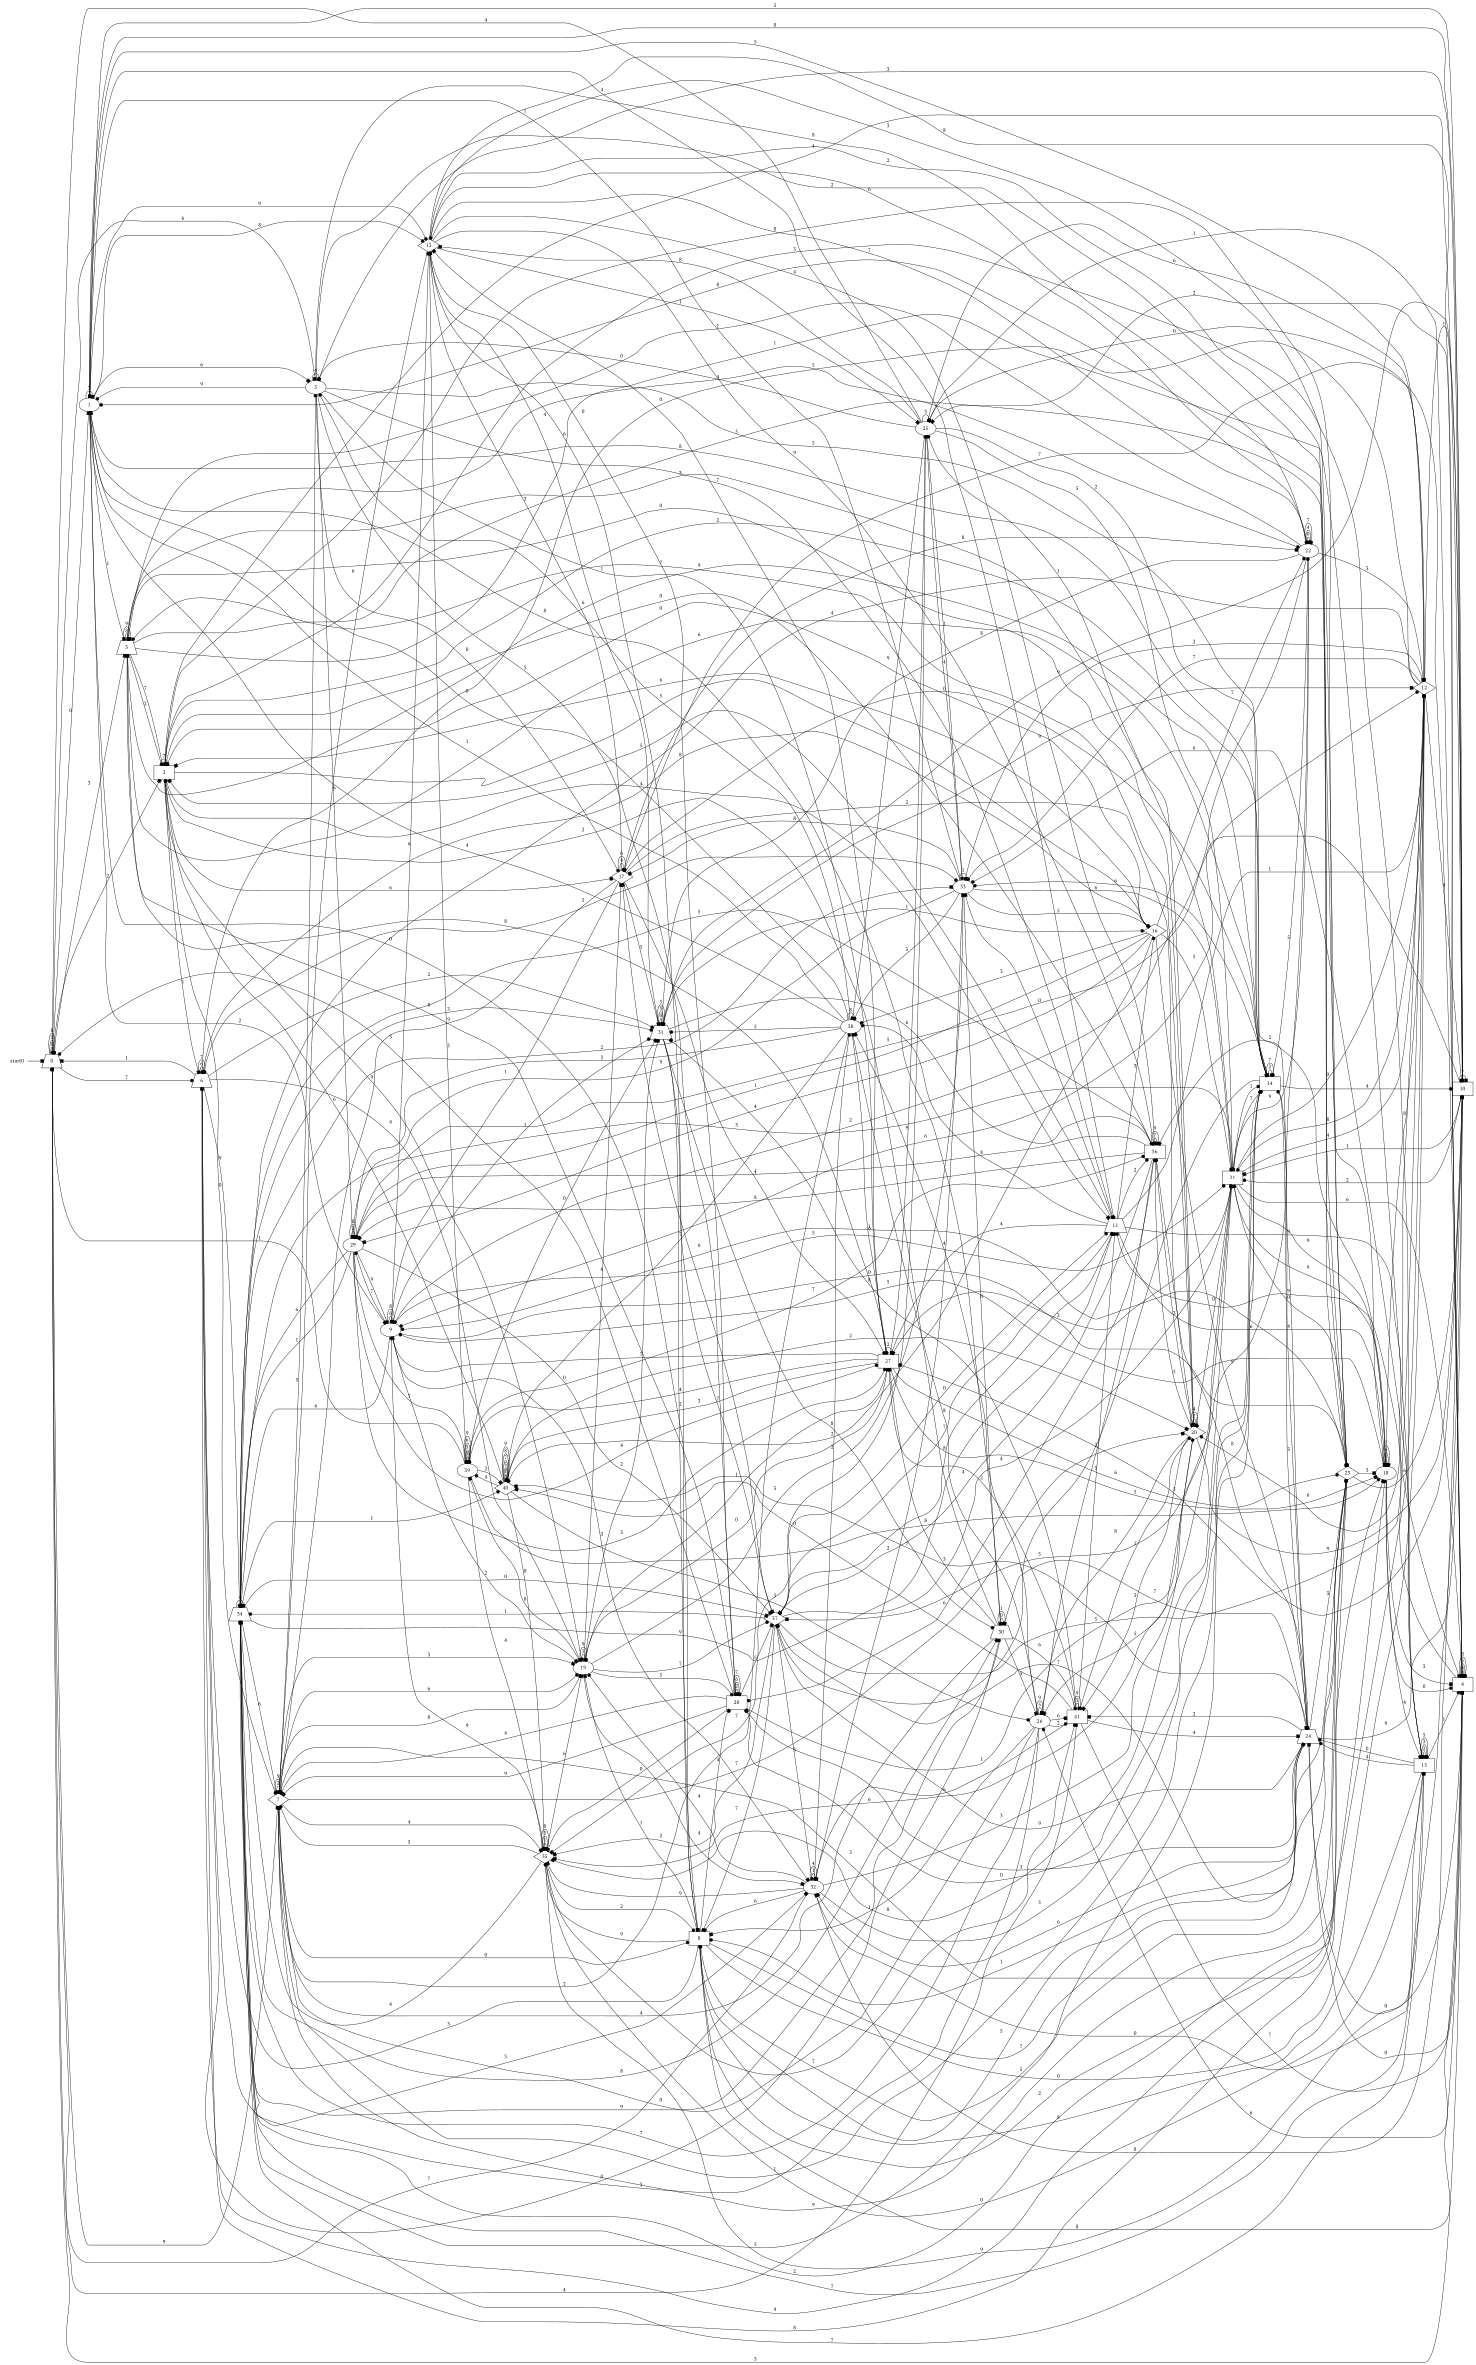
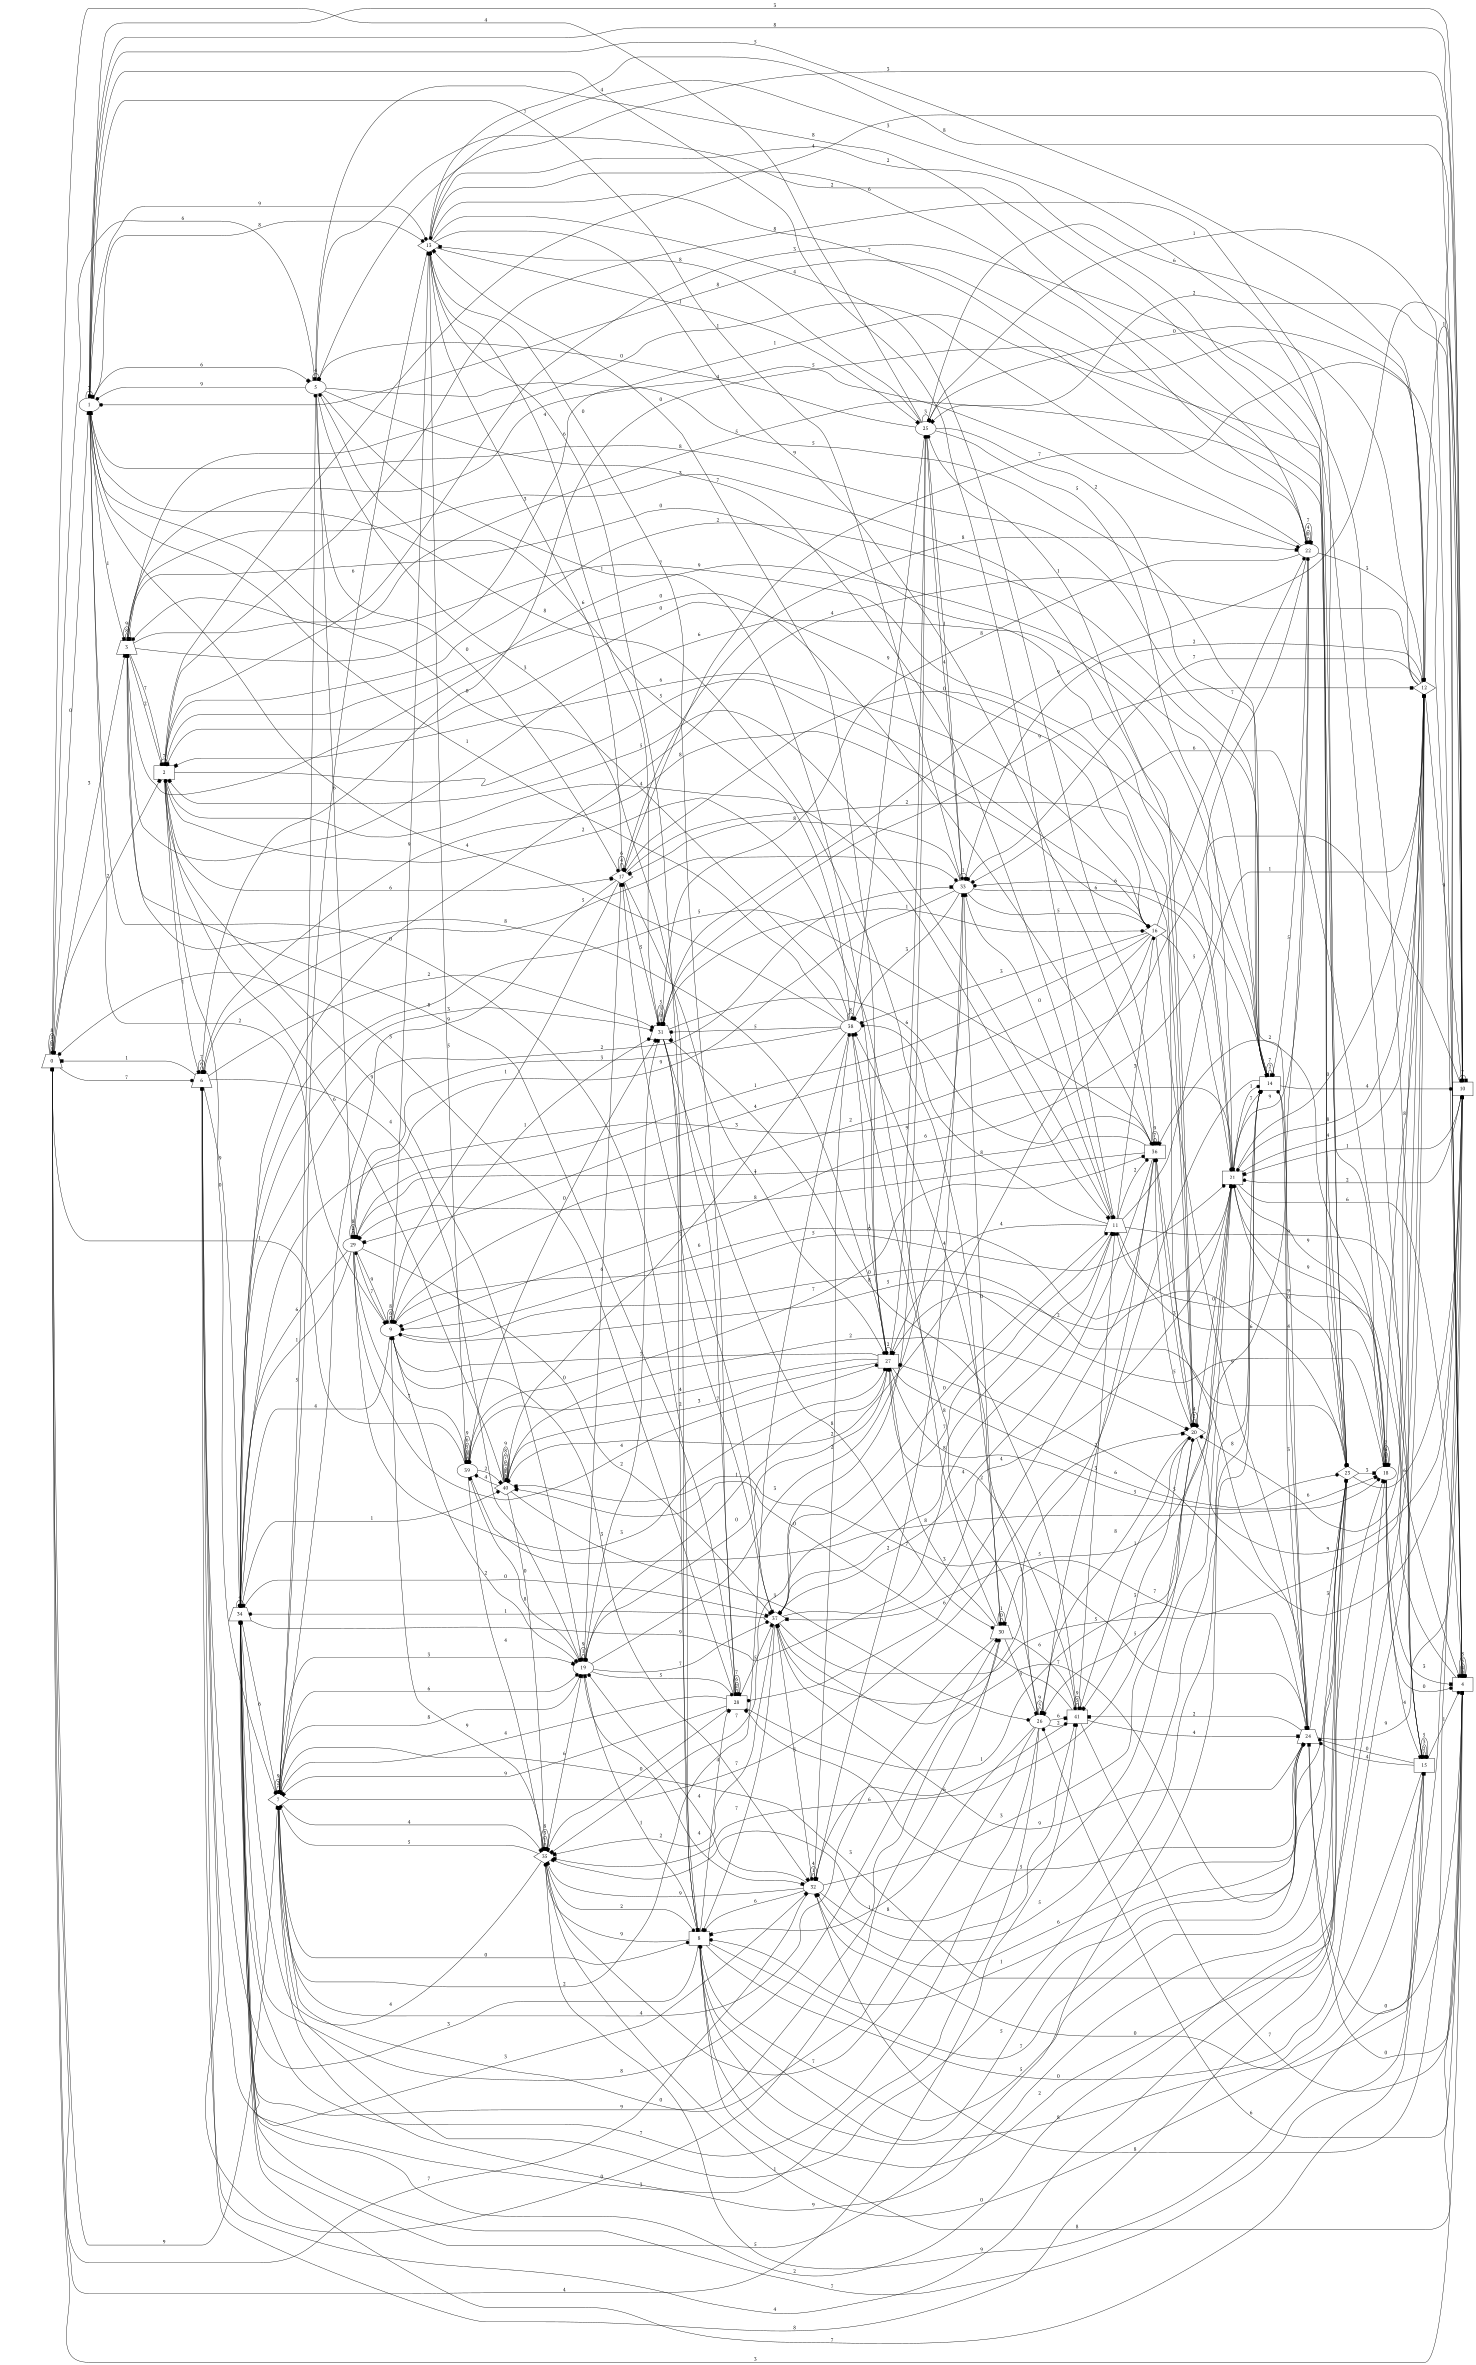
edge "29" -> "12": removed, label "5"
node "__start0": removed
edge "14" -> "28": removed, label "0"
